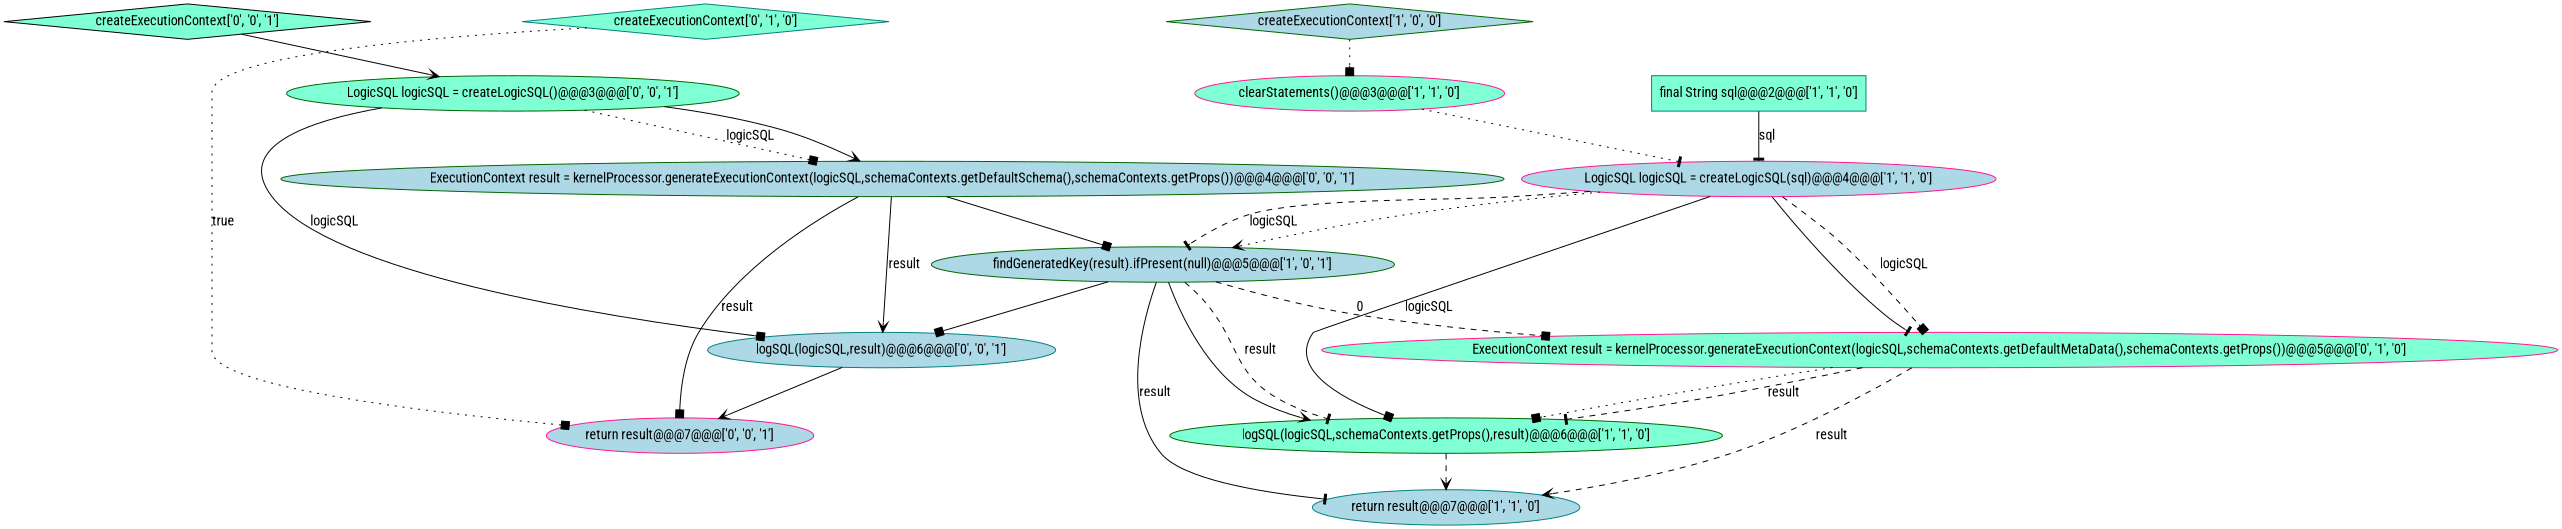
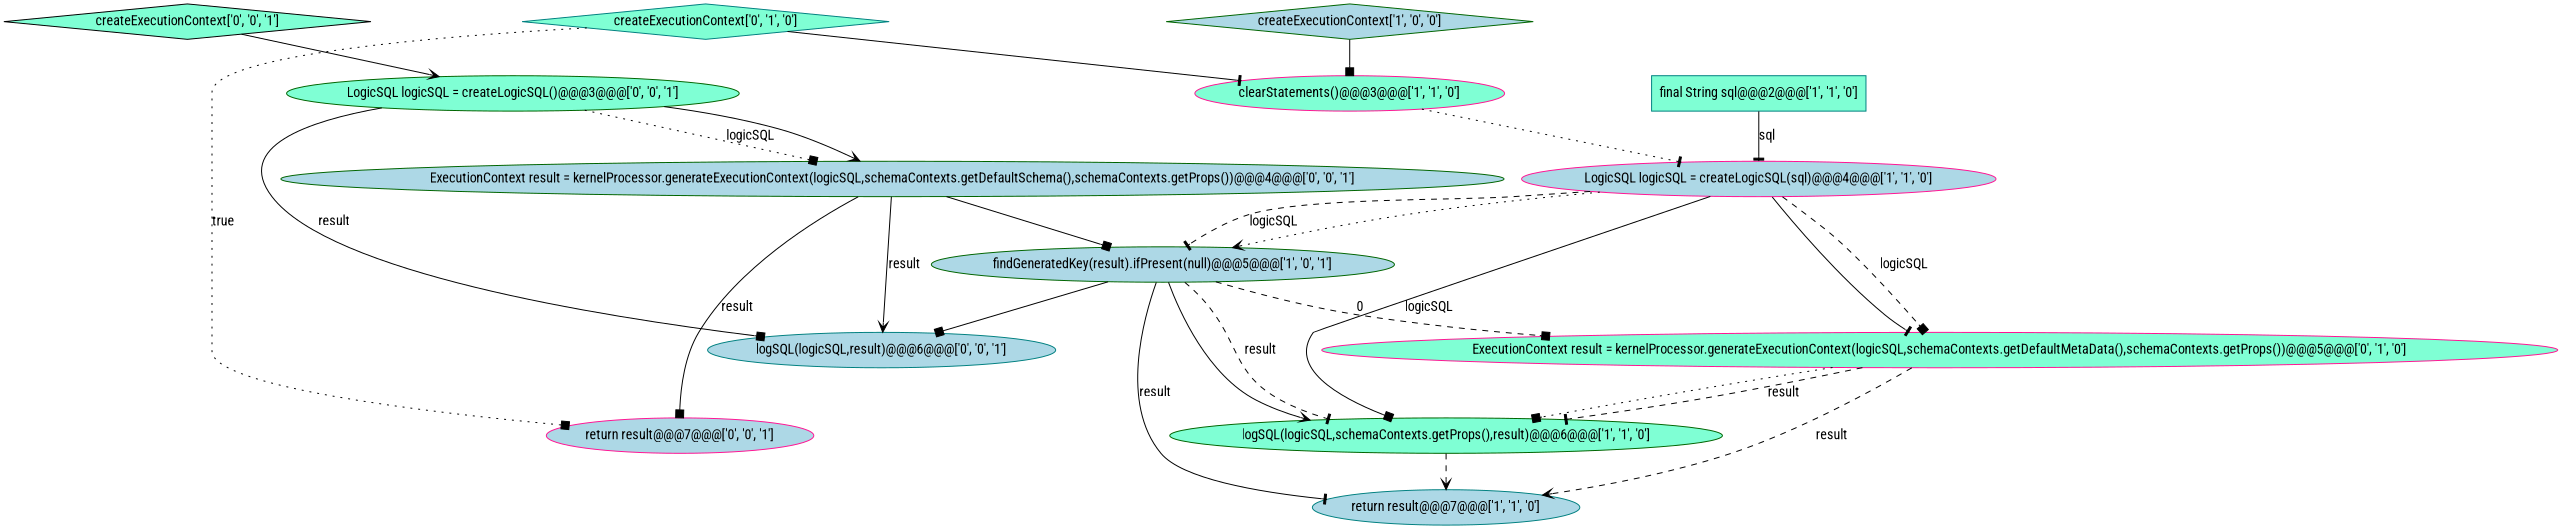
edge "createExecutionContext['1', '0', '0']" -> "clearStatements()@@@3@@@['1', '1', '0']": style dotted -> solid
edge "createExecutionContext['0', '1', '0']" -> "clearStatements()@@@3@@@['1', '1', '0']": added
edge "LogicSQL logicSQL = createLogicSQL()@@@3@@@['0', '0', '1']" -> "logSQL(logicSQL,result)@@@6@@@['0', '0', '1']": label "logicSQL" -> "result"
edge "logSQL(logicSQL,result)@@@6@@@['0', '0', '1']" -> "return result@@@7@@@['0', '0', '1']": removed
